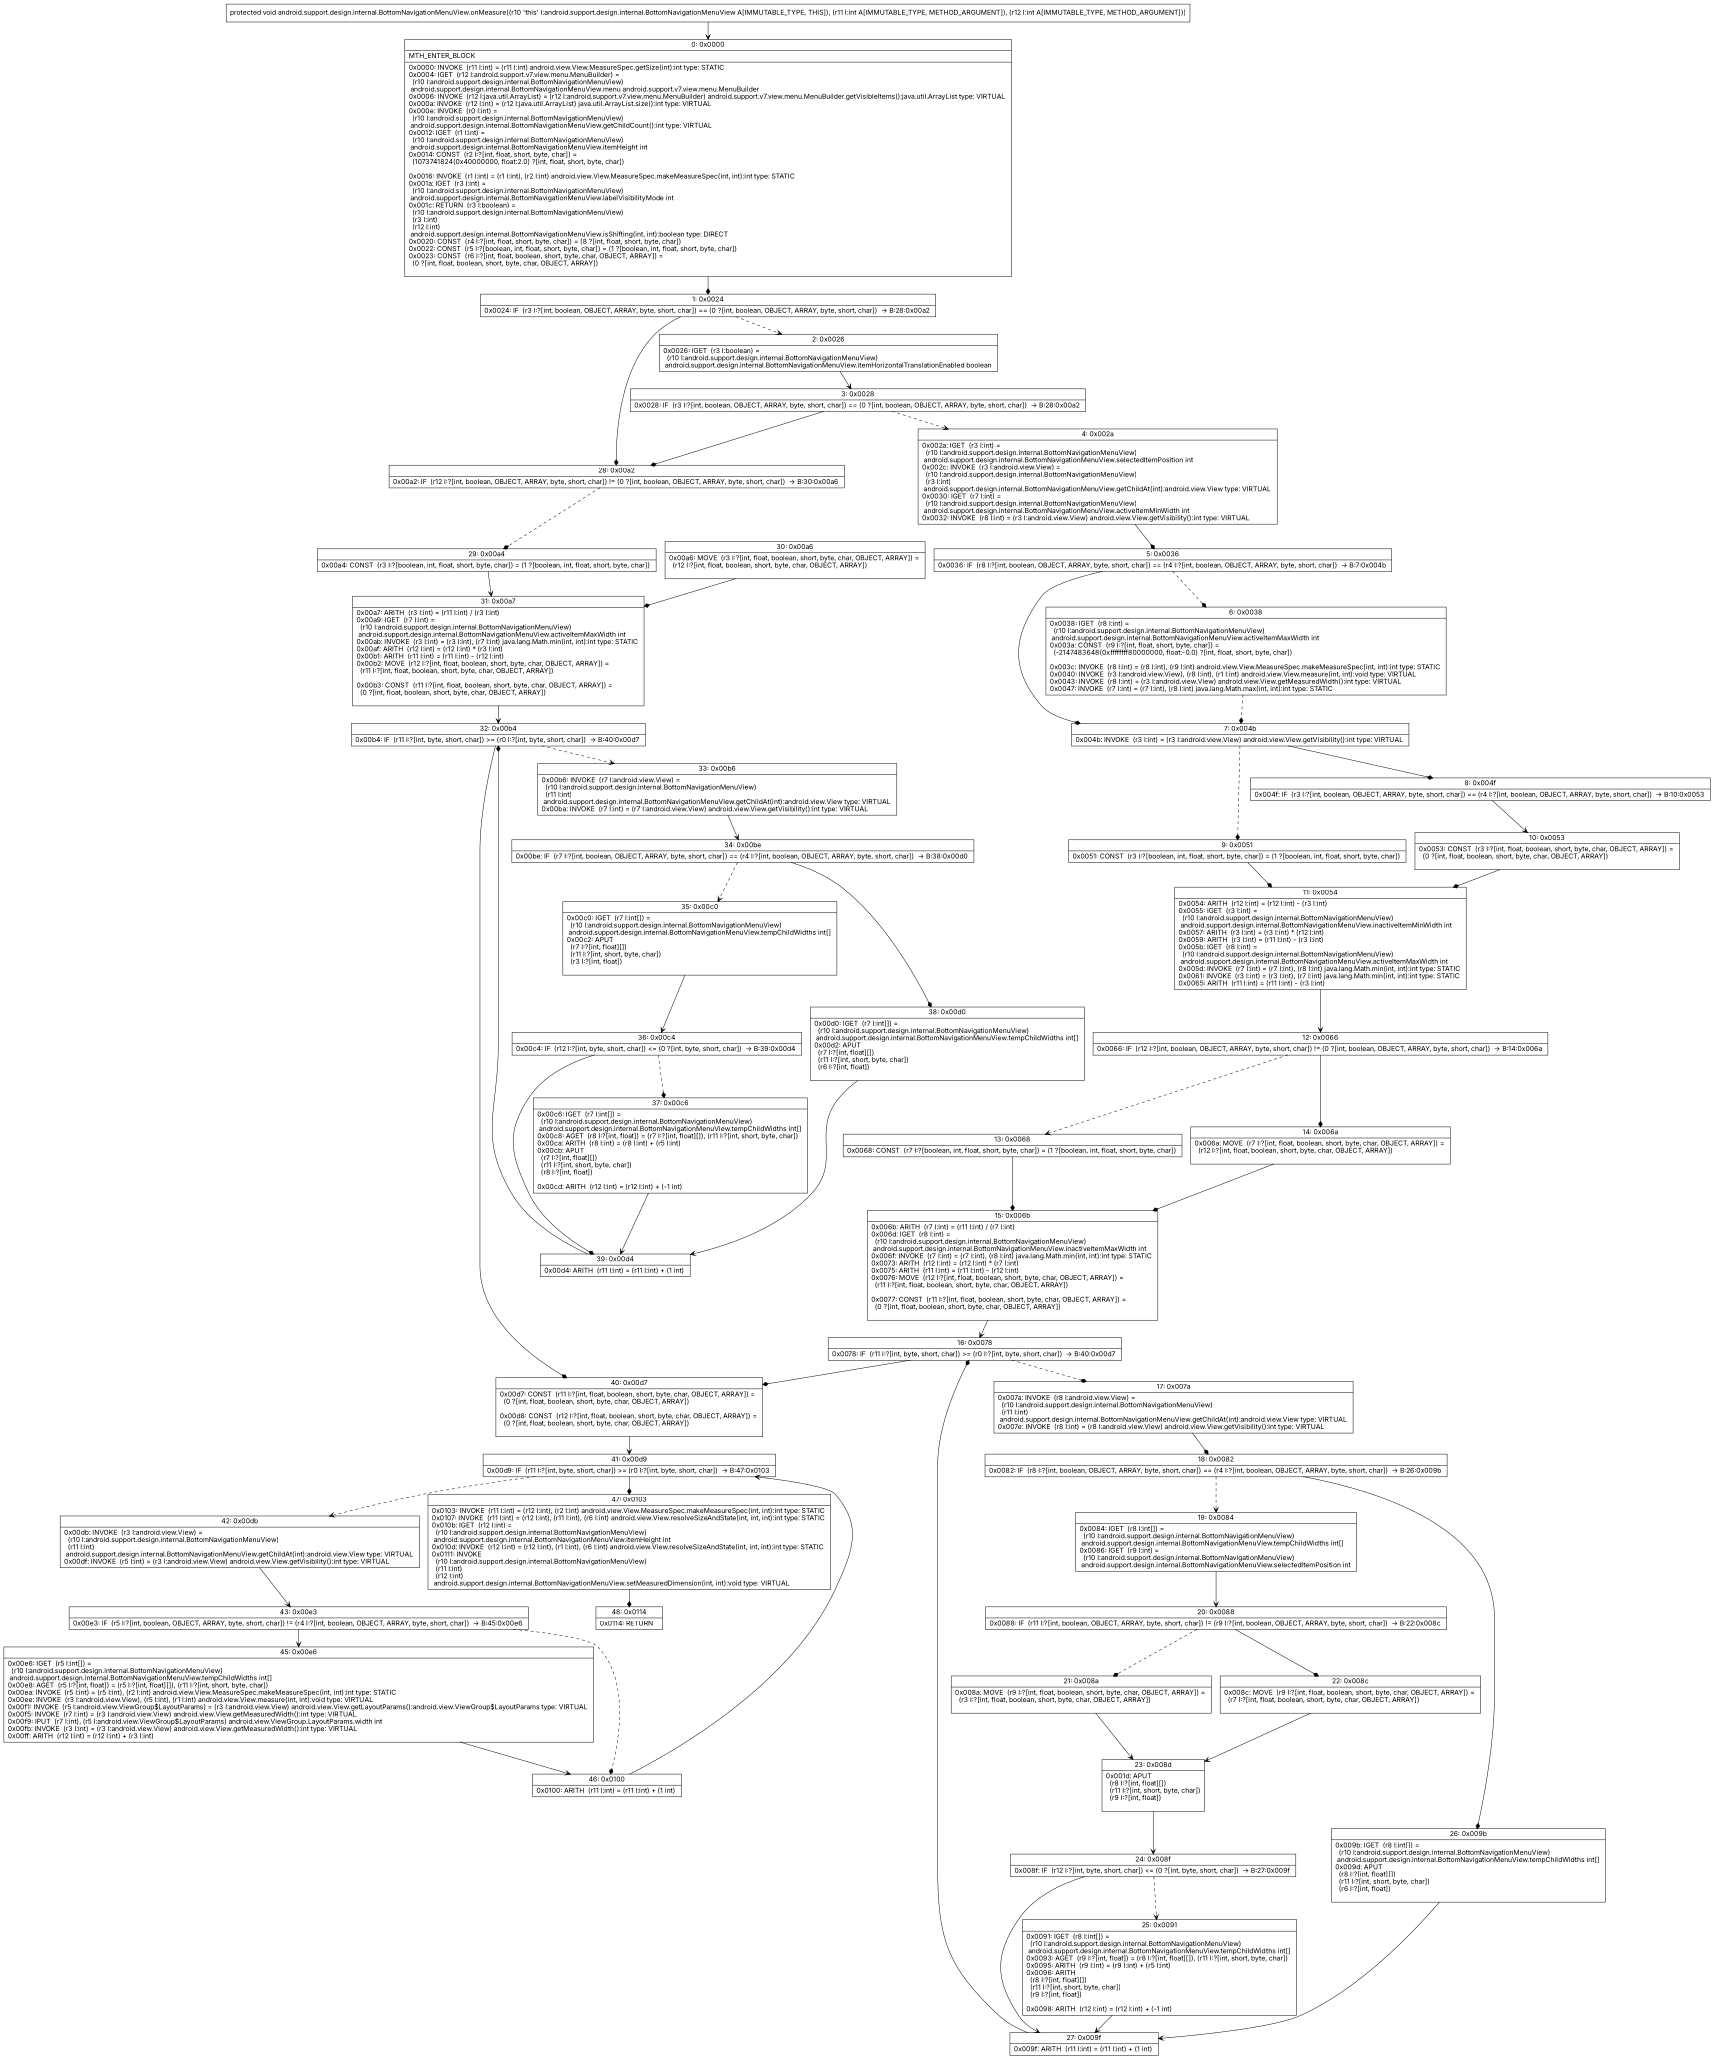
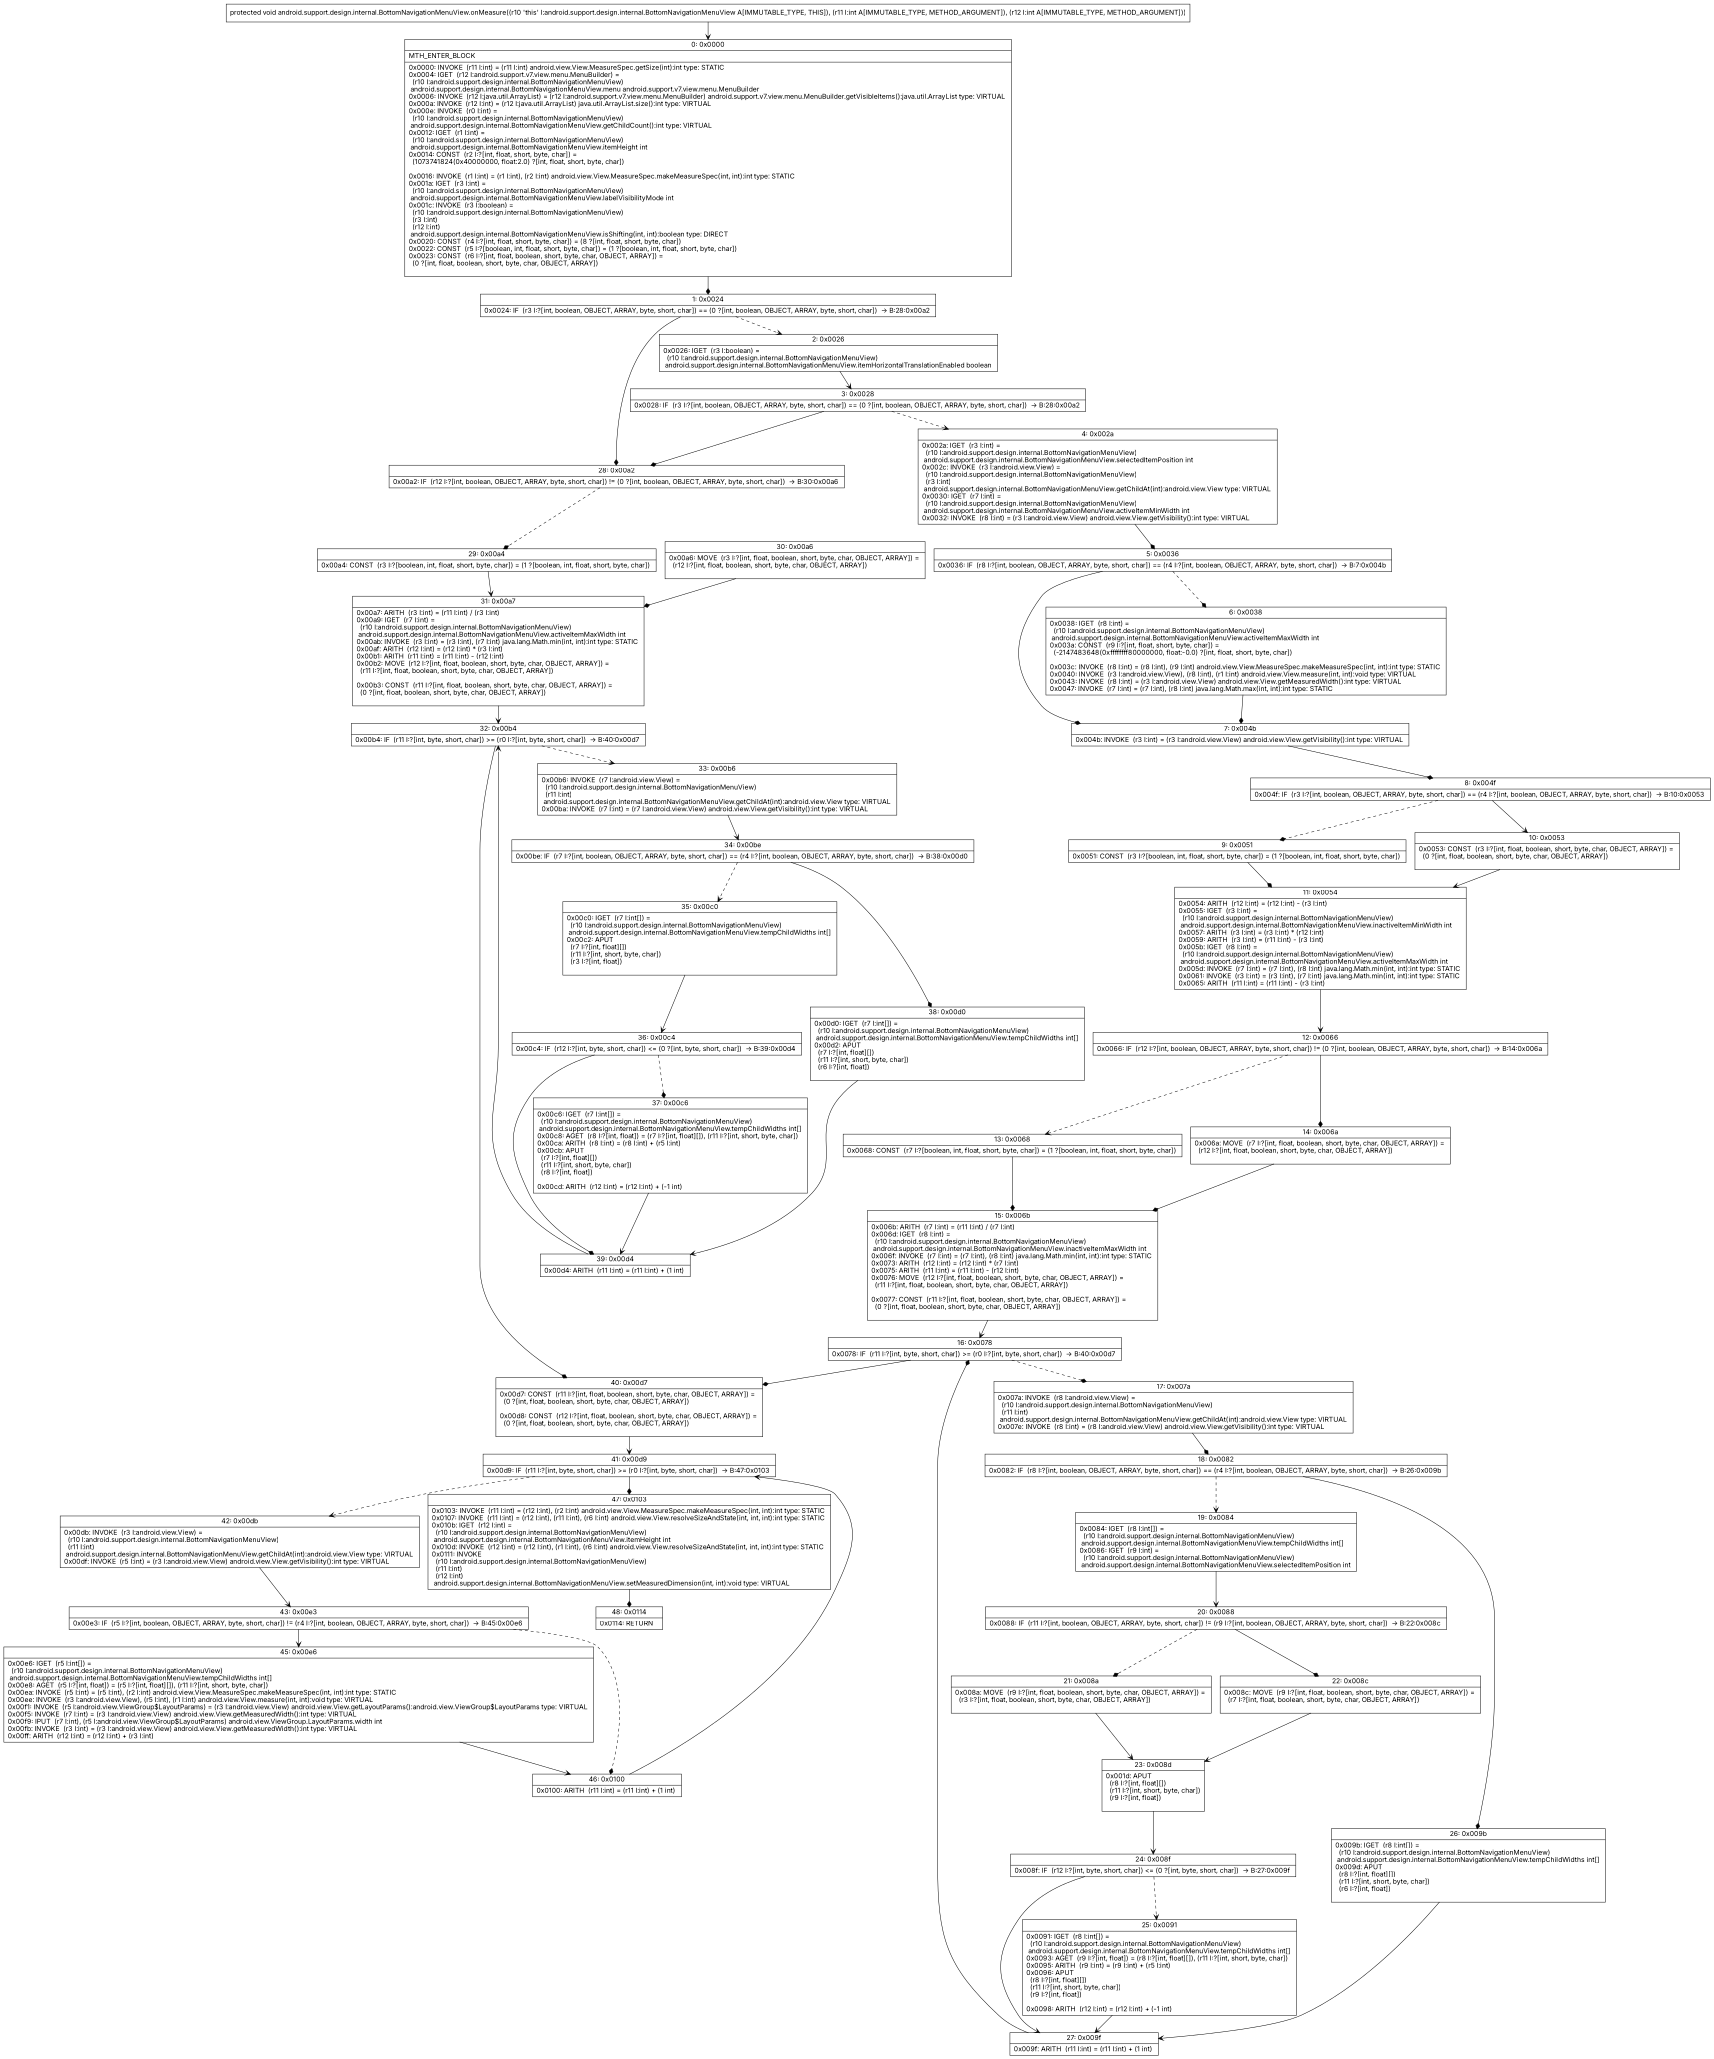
node "0: 0x0000": text "0x001c: RETURN  (r3 I:boolean) =" -> "0x001c: INVOKE  (r3 I:boolean) ="
edge "6: 0x0038" -> "7: 0x004b": style dashed -> solid
edge "7: 0x004b" -> "9: 0x0051": now "8: 0x004f" -> "9: 0x0051"
edge "10: 0x0053" -> "11: 0x0054": arrowhead diamond -> vee
edge "39: 0x00d4" -> "32: 0x00b4": arrowhead diamond -> vee
node "25: 0x0091": text "0x0096: ARITH" -> "0x0096: APUT"
